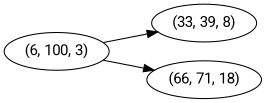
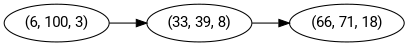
edge "(6, 100, 3)" -> "(66, 71, 18)": now "(33, 39, 8)" -> "(66, 71, 18)"
